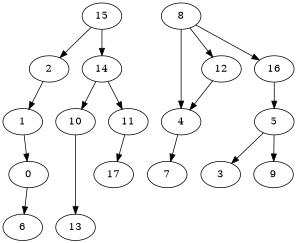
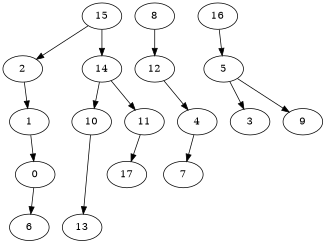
edge "8" -> "16": removed
edge "8" -> "4": removed
